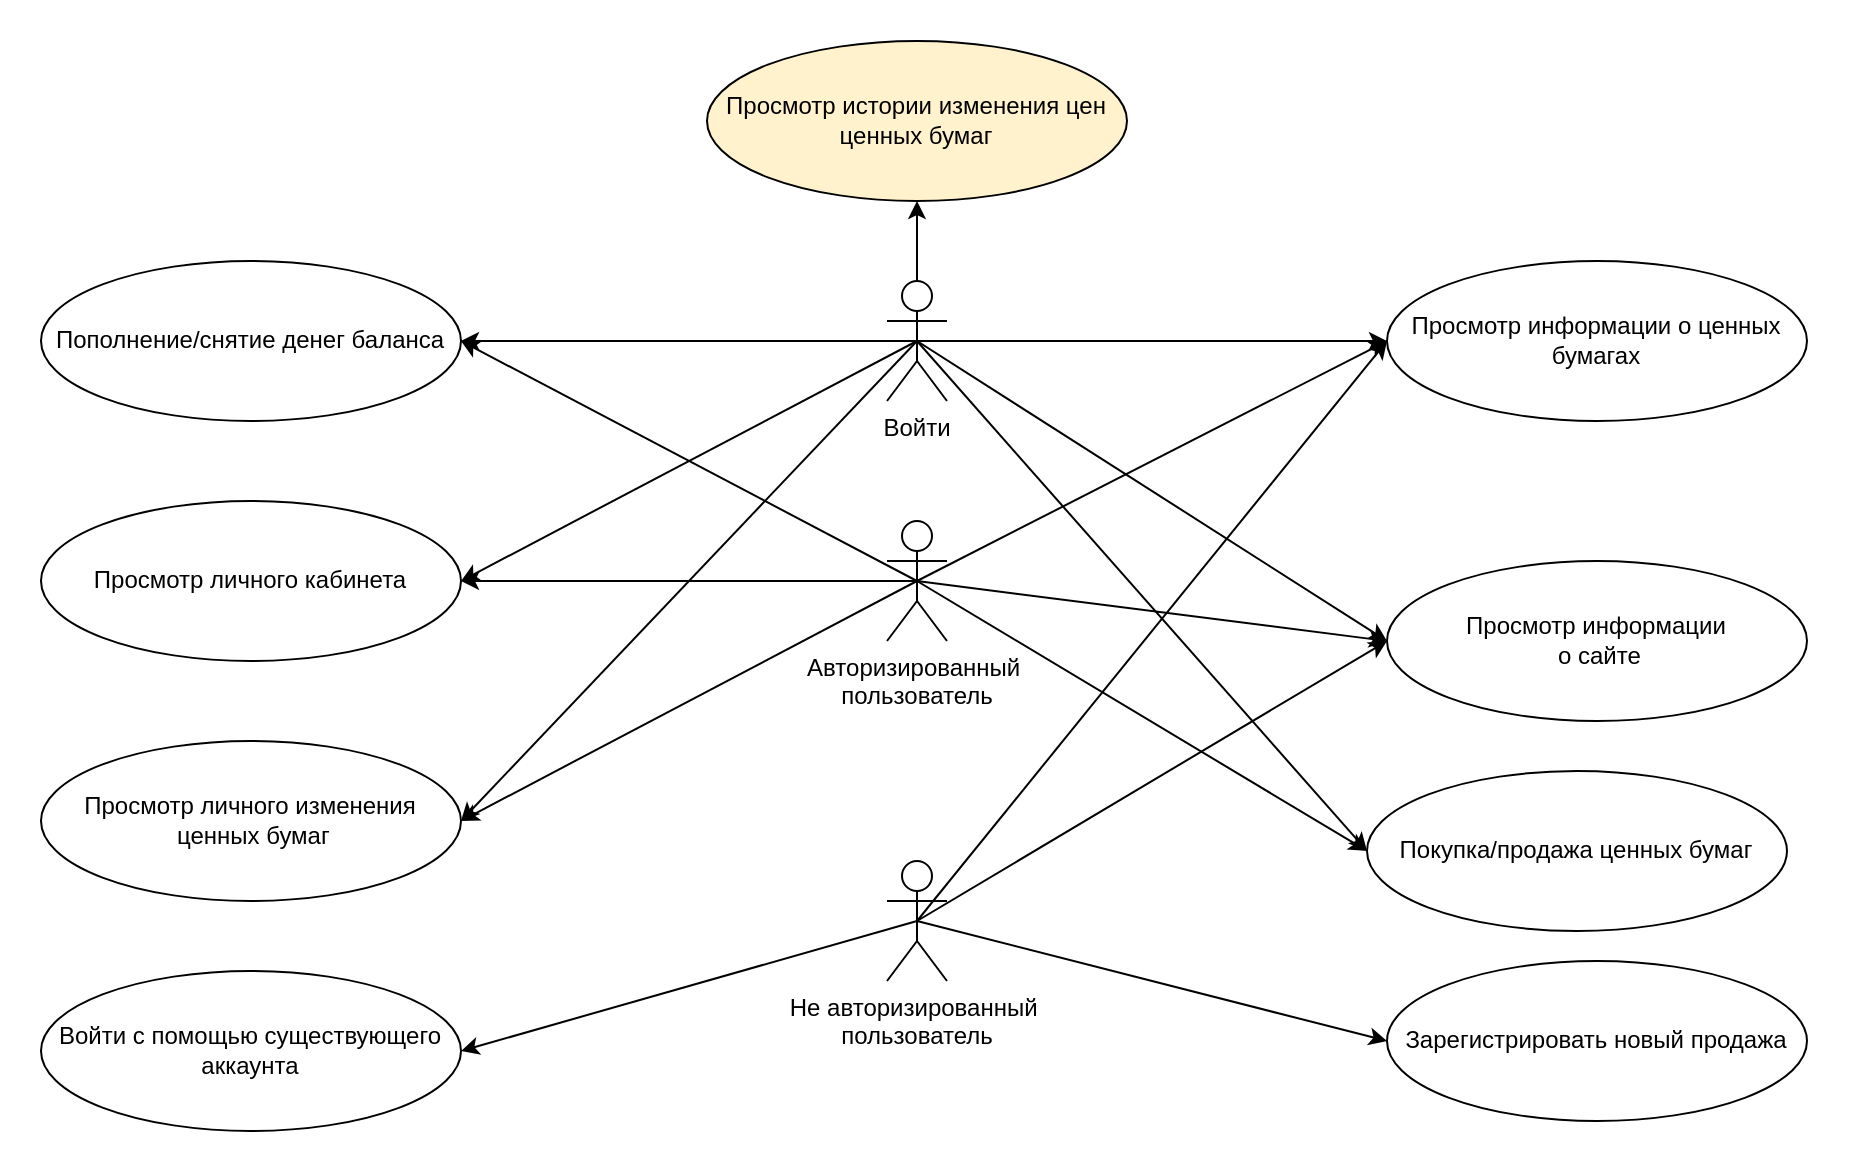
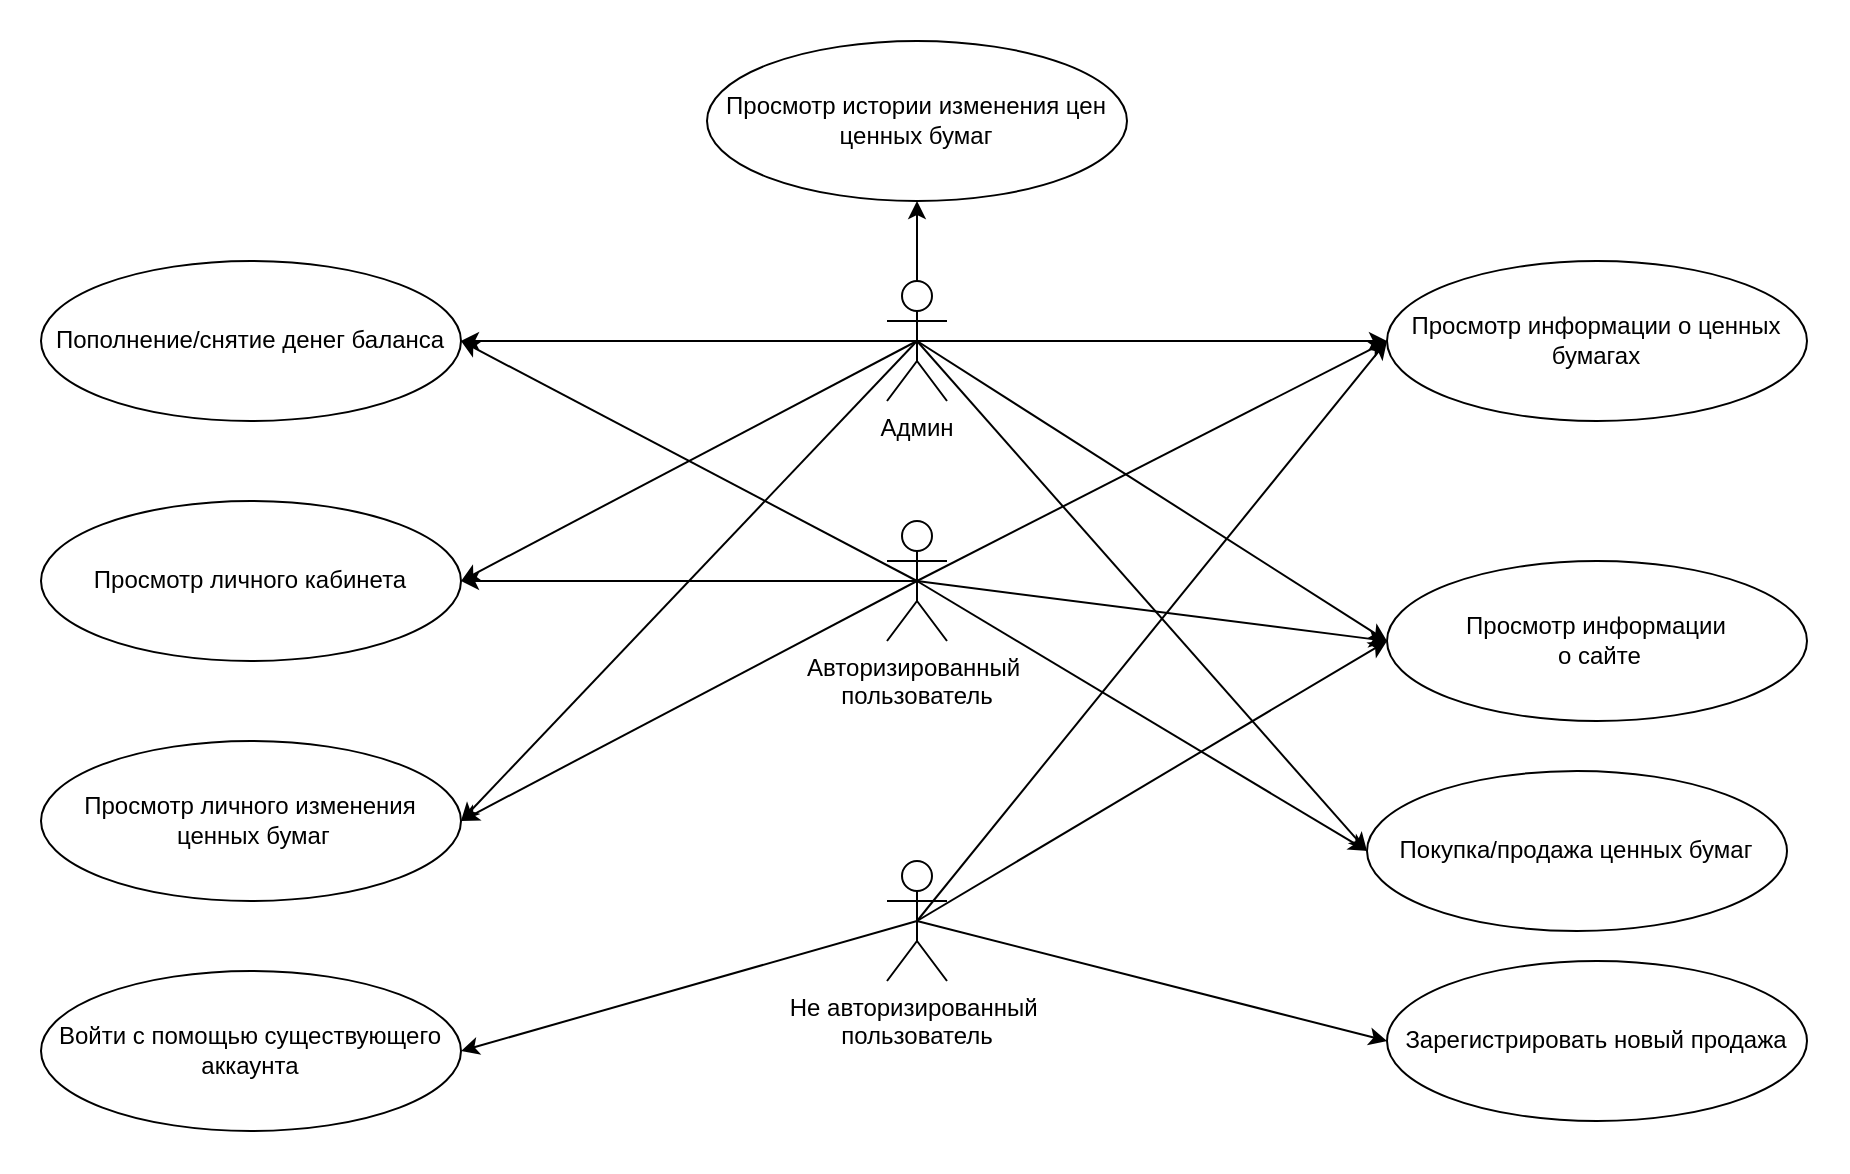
node "Просмотр истории изменения цен ценных бумаг": fillcolor #fff2cc -> #ffffff
node "Войти": label "Войти" -> "Админ"
